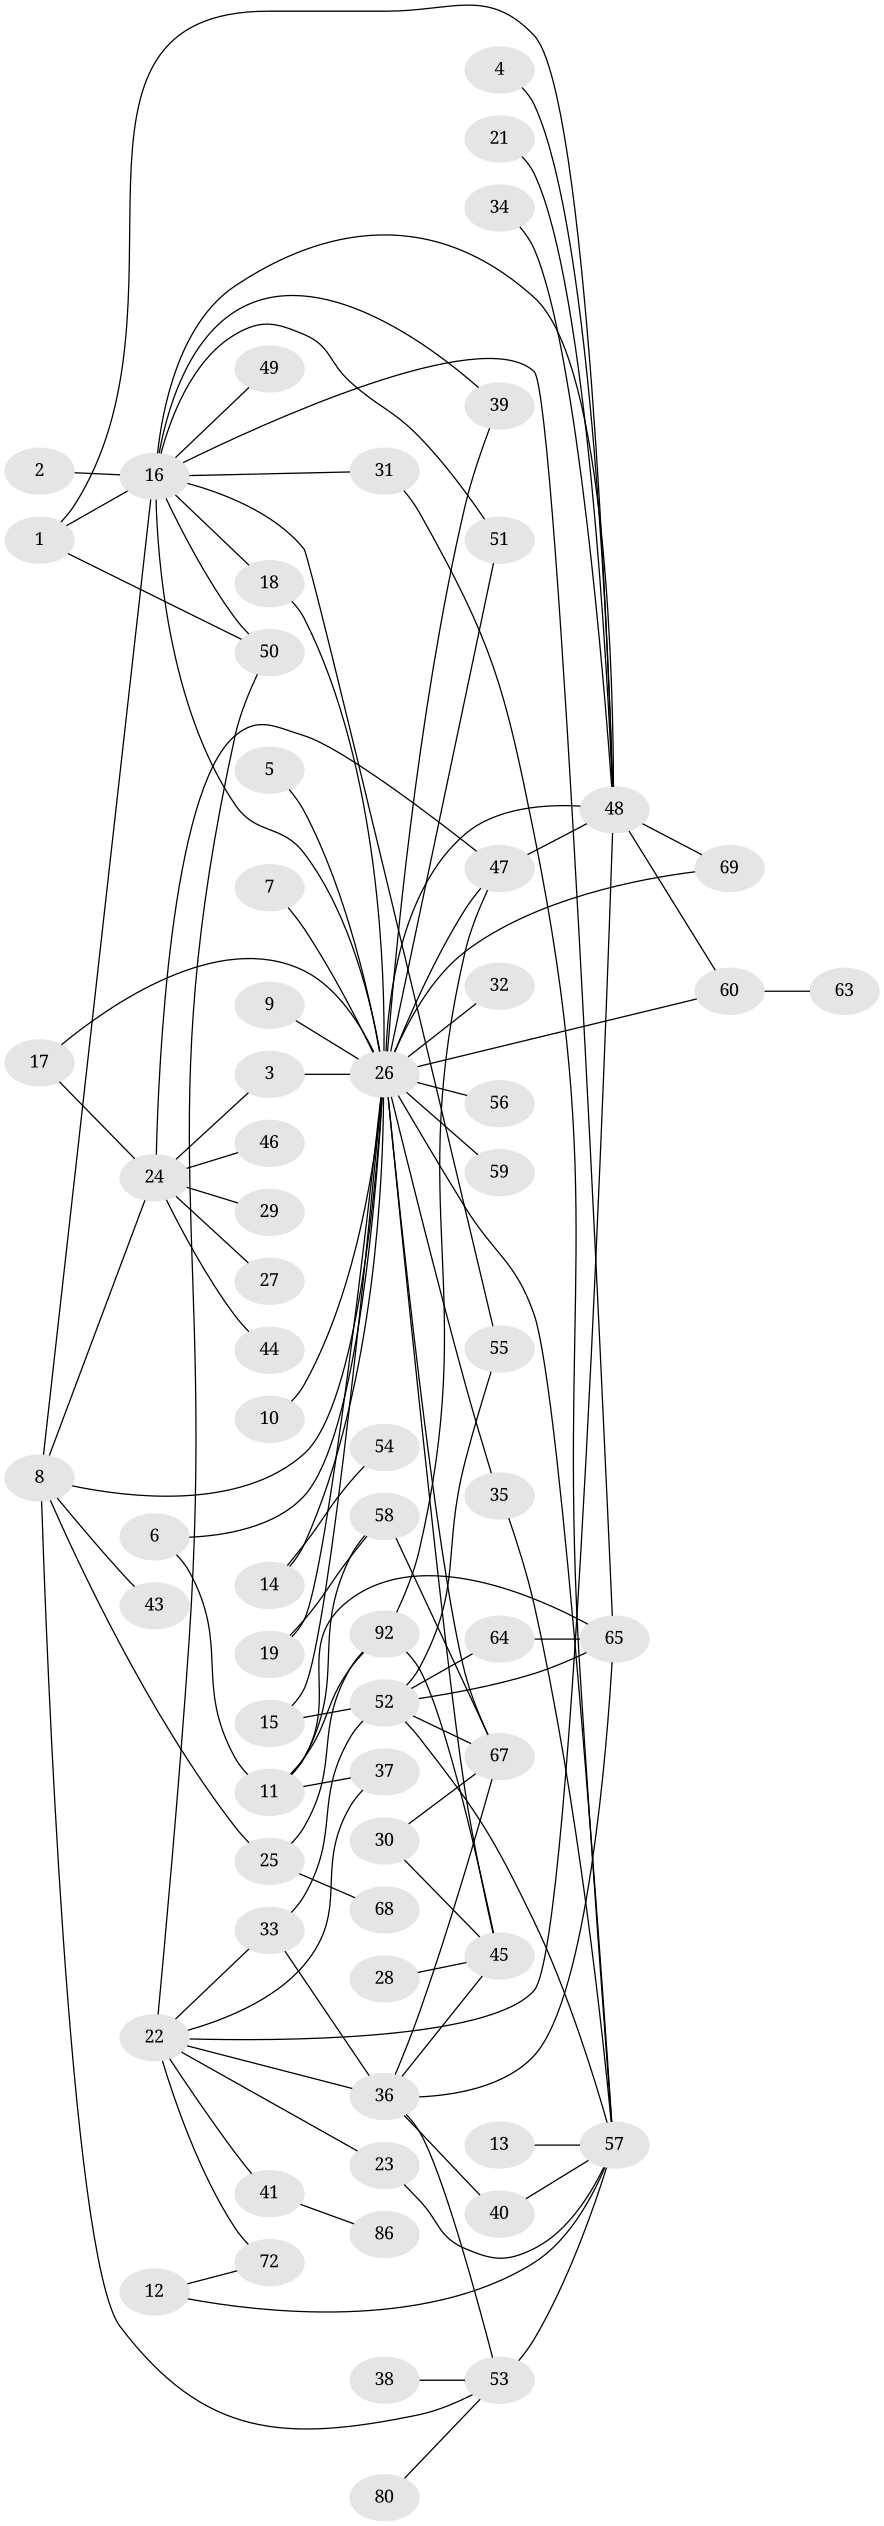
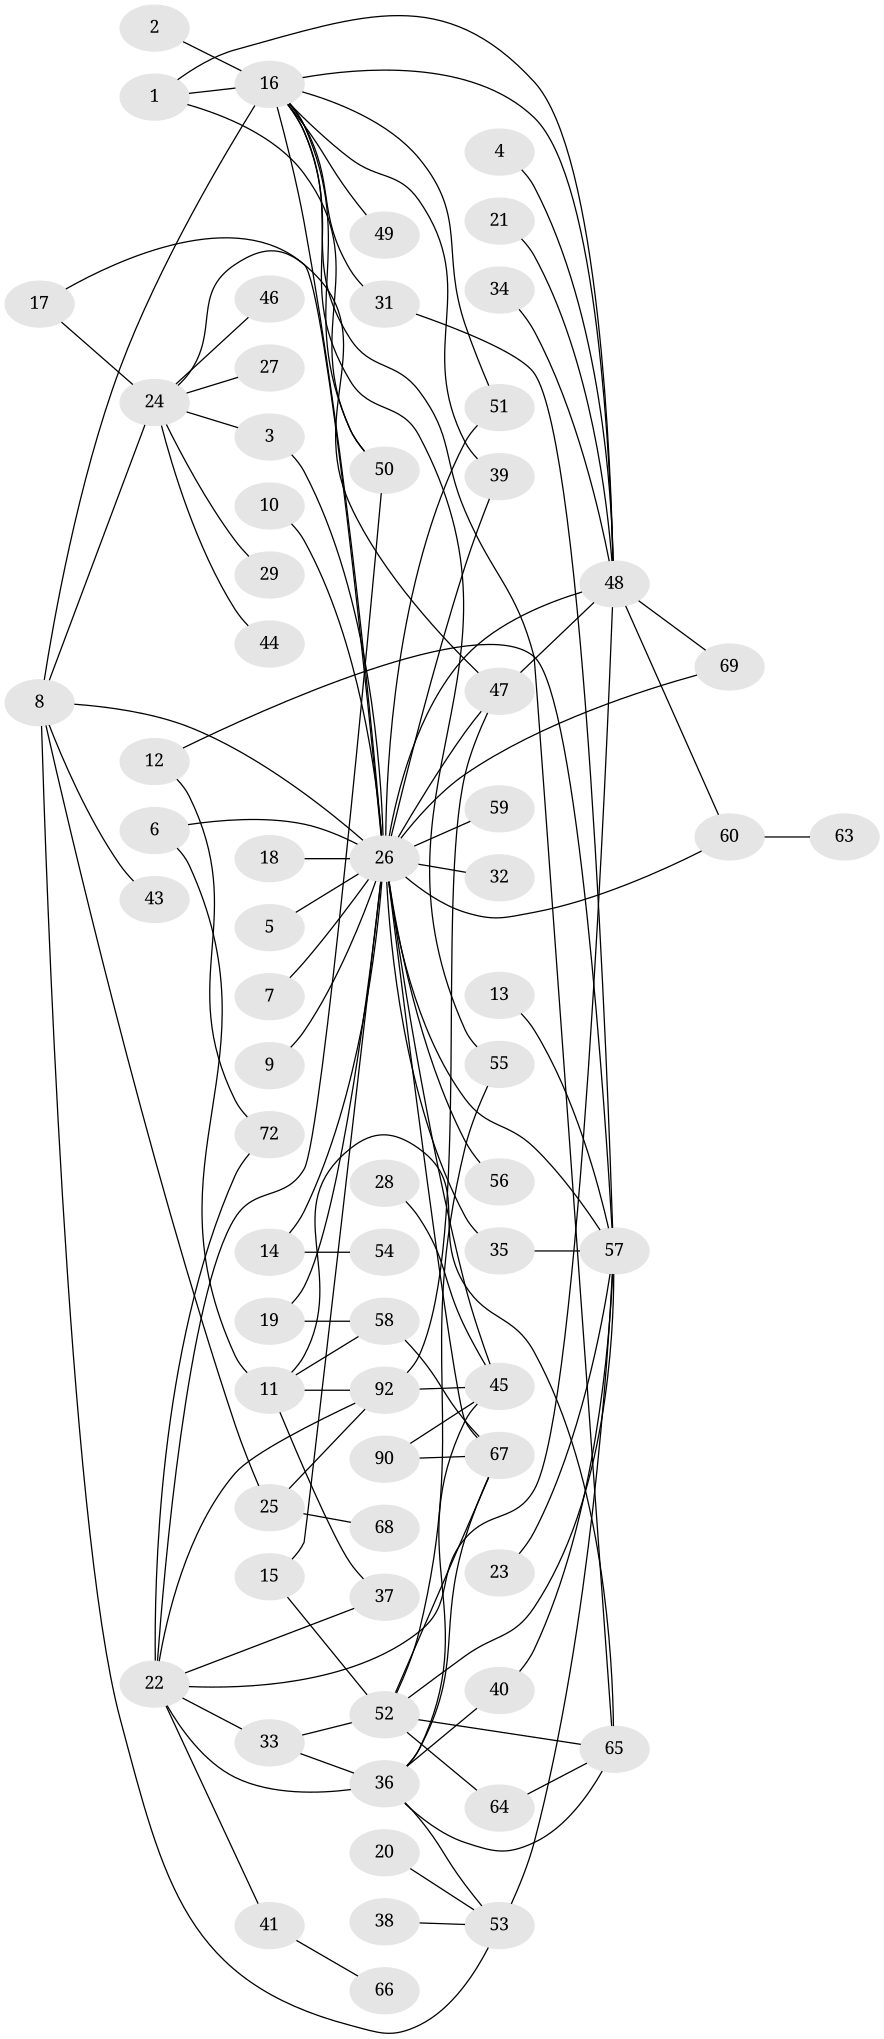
edge "16" -- "18": removed
node "30": label "30" -> "90"
edge "22" -- "23": now "22" -- "92"
node "86": label "86" -> "66"
node "80": label "80" -> "20"
